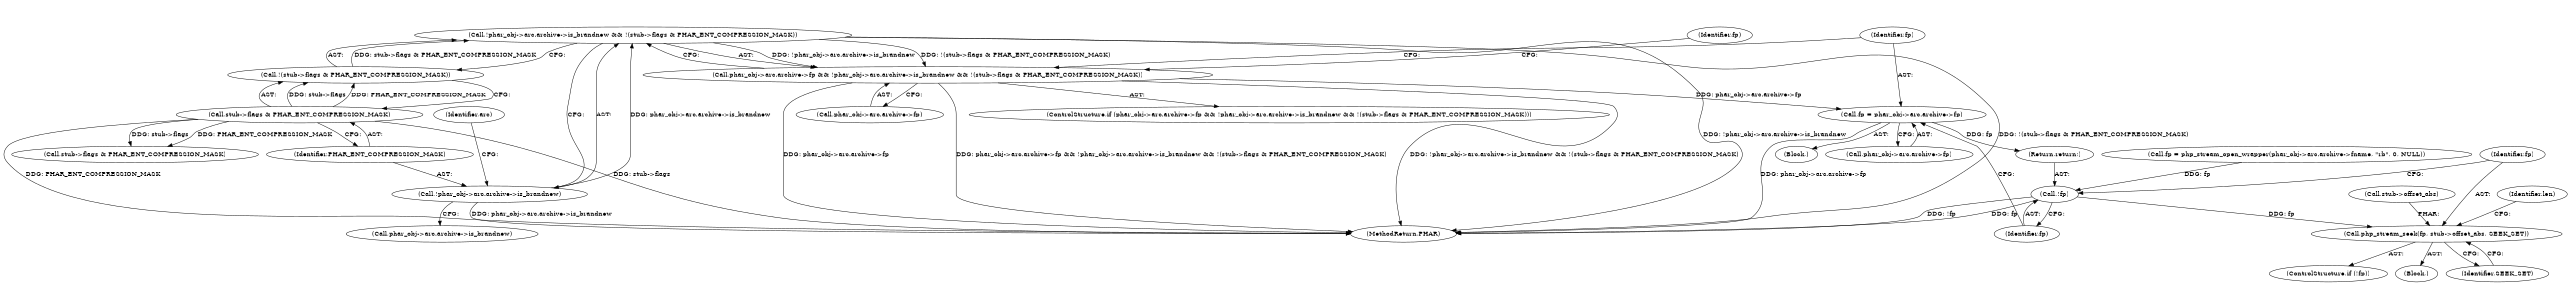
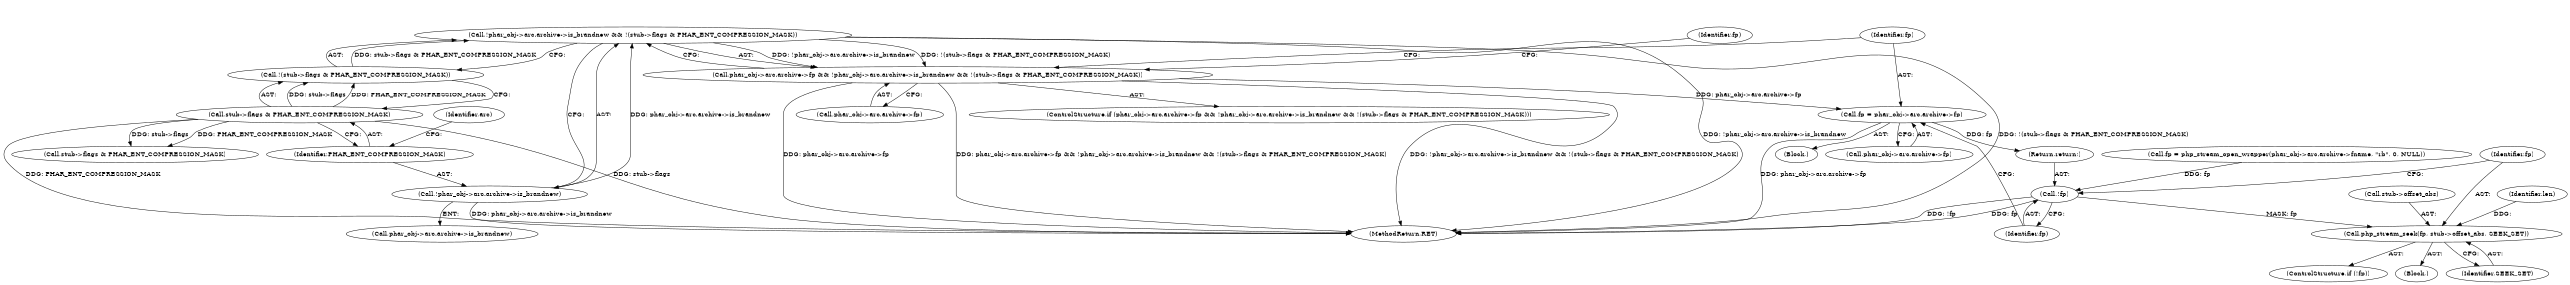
edge "(Identifier,arc)" -> "(Call,!phar_obj->arc.archive->is_brandnew)": now "(Identifier,arc)" -> "(Identifier,PHAR_ENT_COMPRESSION_MASK)"
edge "(Call,!phar_obj->arc.archive->is_brandnew)" -> "(Call,phar_obj->arc.archive->is_brandnew)": label "CFG: " -> "ENT: "
edge "(Call,!fp)" -> "(Call,php_stream_seek(fp, stub->offset_abs, SEEK_SET))": label "DDG: fp" -> "MASK: fp"
edge "(Call,stub->offset_abs)" -> "(Call,php_stream_seek(fp, stub->offset_abs, SEEK_SET))": label "PHAR: " -> "AST: "
edge "(Identifier,len)" -> "(Call,php_stream_seek(fp, stub->offset_abs, SEEK_SET))": label "CFG: " -> "DDG: "
node "(MethodReturn,PHAR)": label "(MethodReturn,PHAR)" -> "(MethodReturn,RET)"
edge "(Identifier,SEEK_SET)" -> "(Call,php_stream_seek(fp, stub->offset_abs, SEEK_SET))": label "CFG: " -> "AST: "
